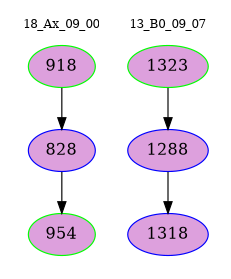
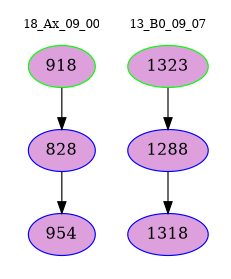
node "954": color green -> blue
